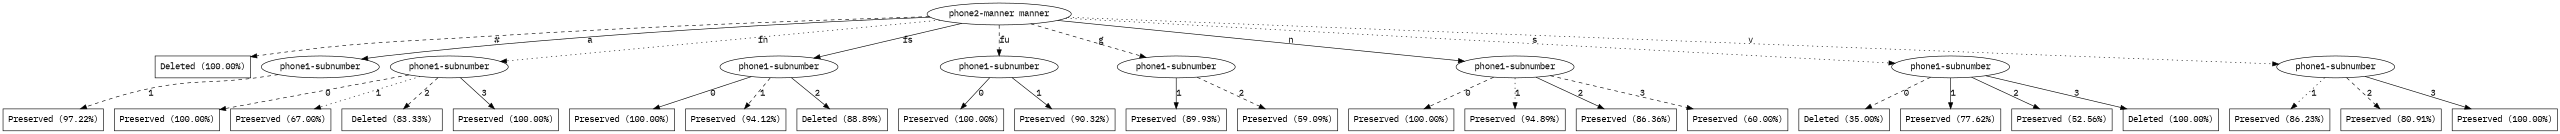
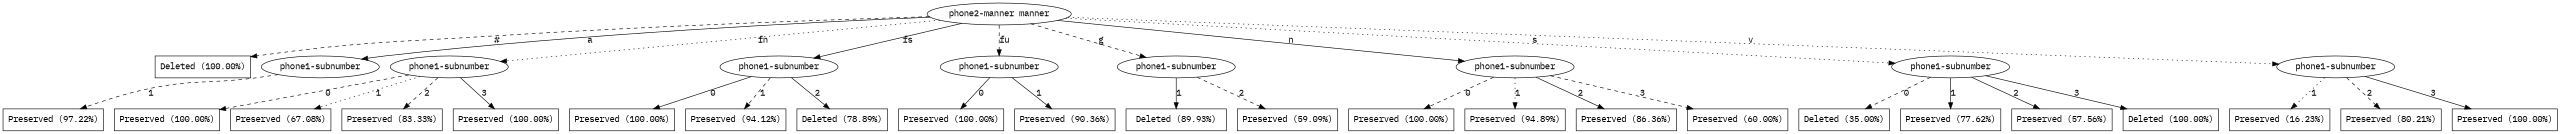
node "Preserved (67.00%)": label "Preserved (67.00%)" -> "Preserved (67.08%)"
node "Deleted (83.33%)": label "Deleted (83.33%)" -> "Preserved (83.33%)"
node "Deleted (88.89%)": label "Deleted (88.89%)" -> "Deleted (78.89%)"
node "Preserved (90.32%)": label "Preserved (90.32%)" -> "Preserved (90.36%)"
node "Preserved (89.93%)": label "Preserved (89.93%)" -> "Deleted (89.93%)"
node "Preserved (52.56%)": label "Preserved (52.56%)" -> "Preserved (57.56%)"
node "Preserved (86.23%)": label "Preserved (86.23%)" -> "Preserved (16.23%)"
node "Preserved (80.91%)": label "Preserved (80.91%)" -> "Preserved (80.21%)"
